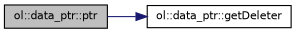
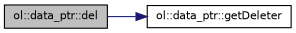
node "ol::data_ptr::ptr": label "ol::data_ptr::ptr" -> "ol::data_ptr::del"
